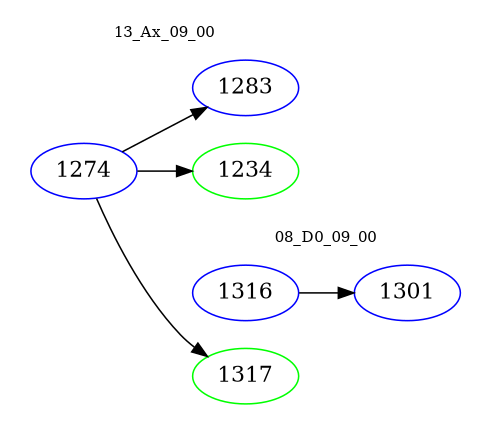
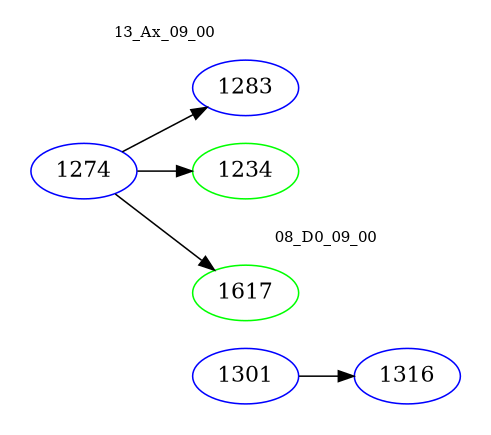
edge "1316" -> "1301": reversed
node "1317": label "1317" -> "1617"
